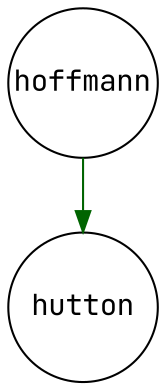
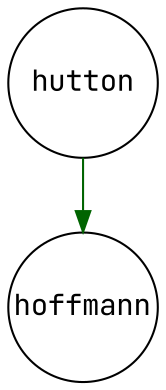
edge "hoffmann" -> "hutton": reversed
